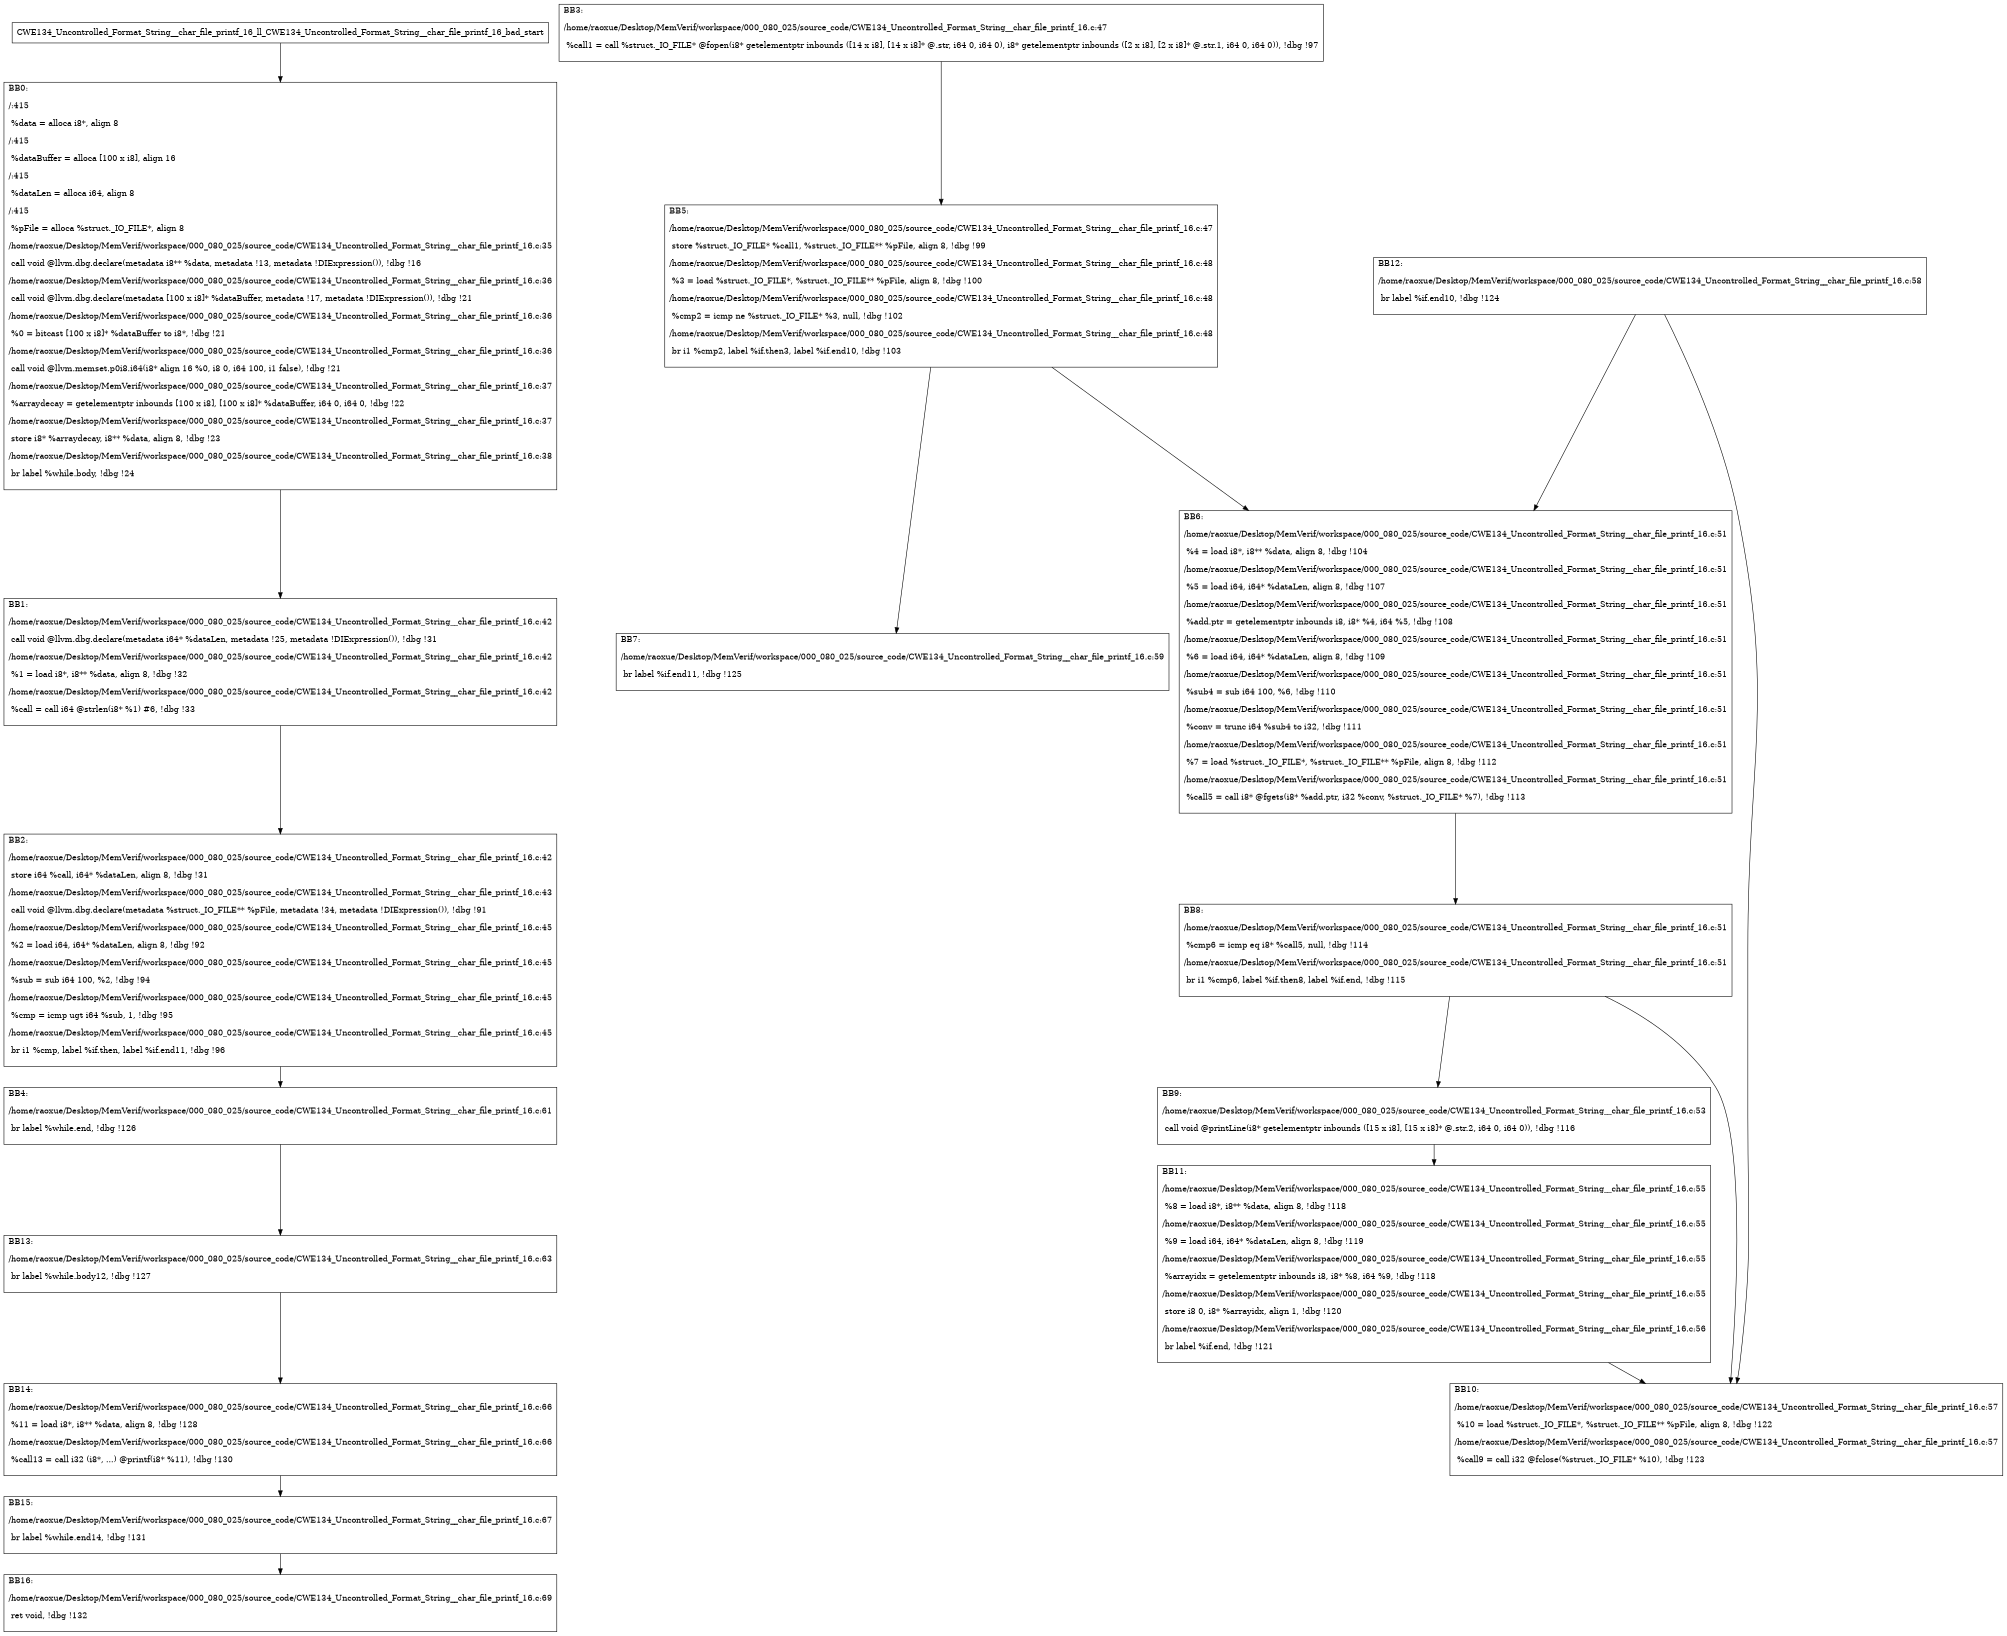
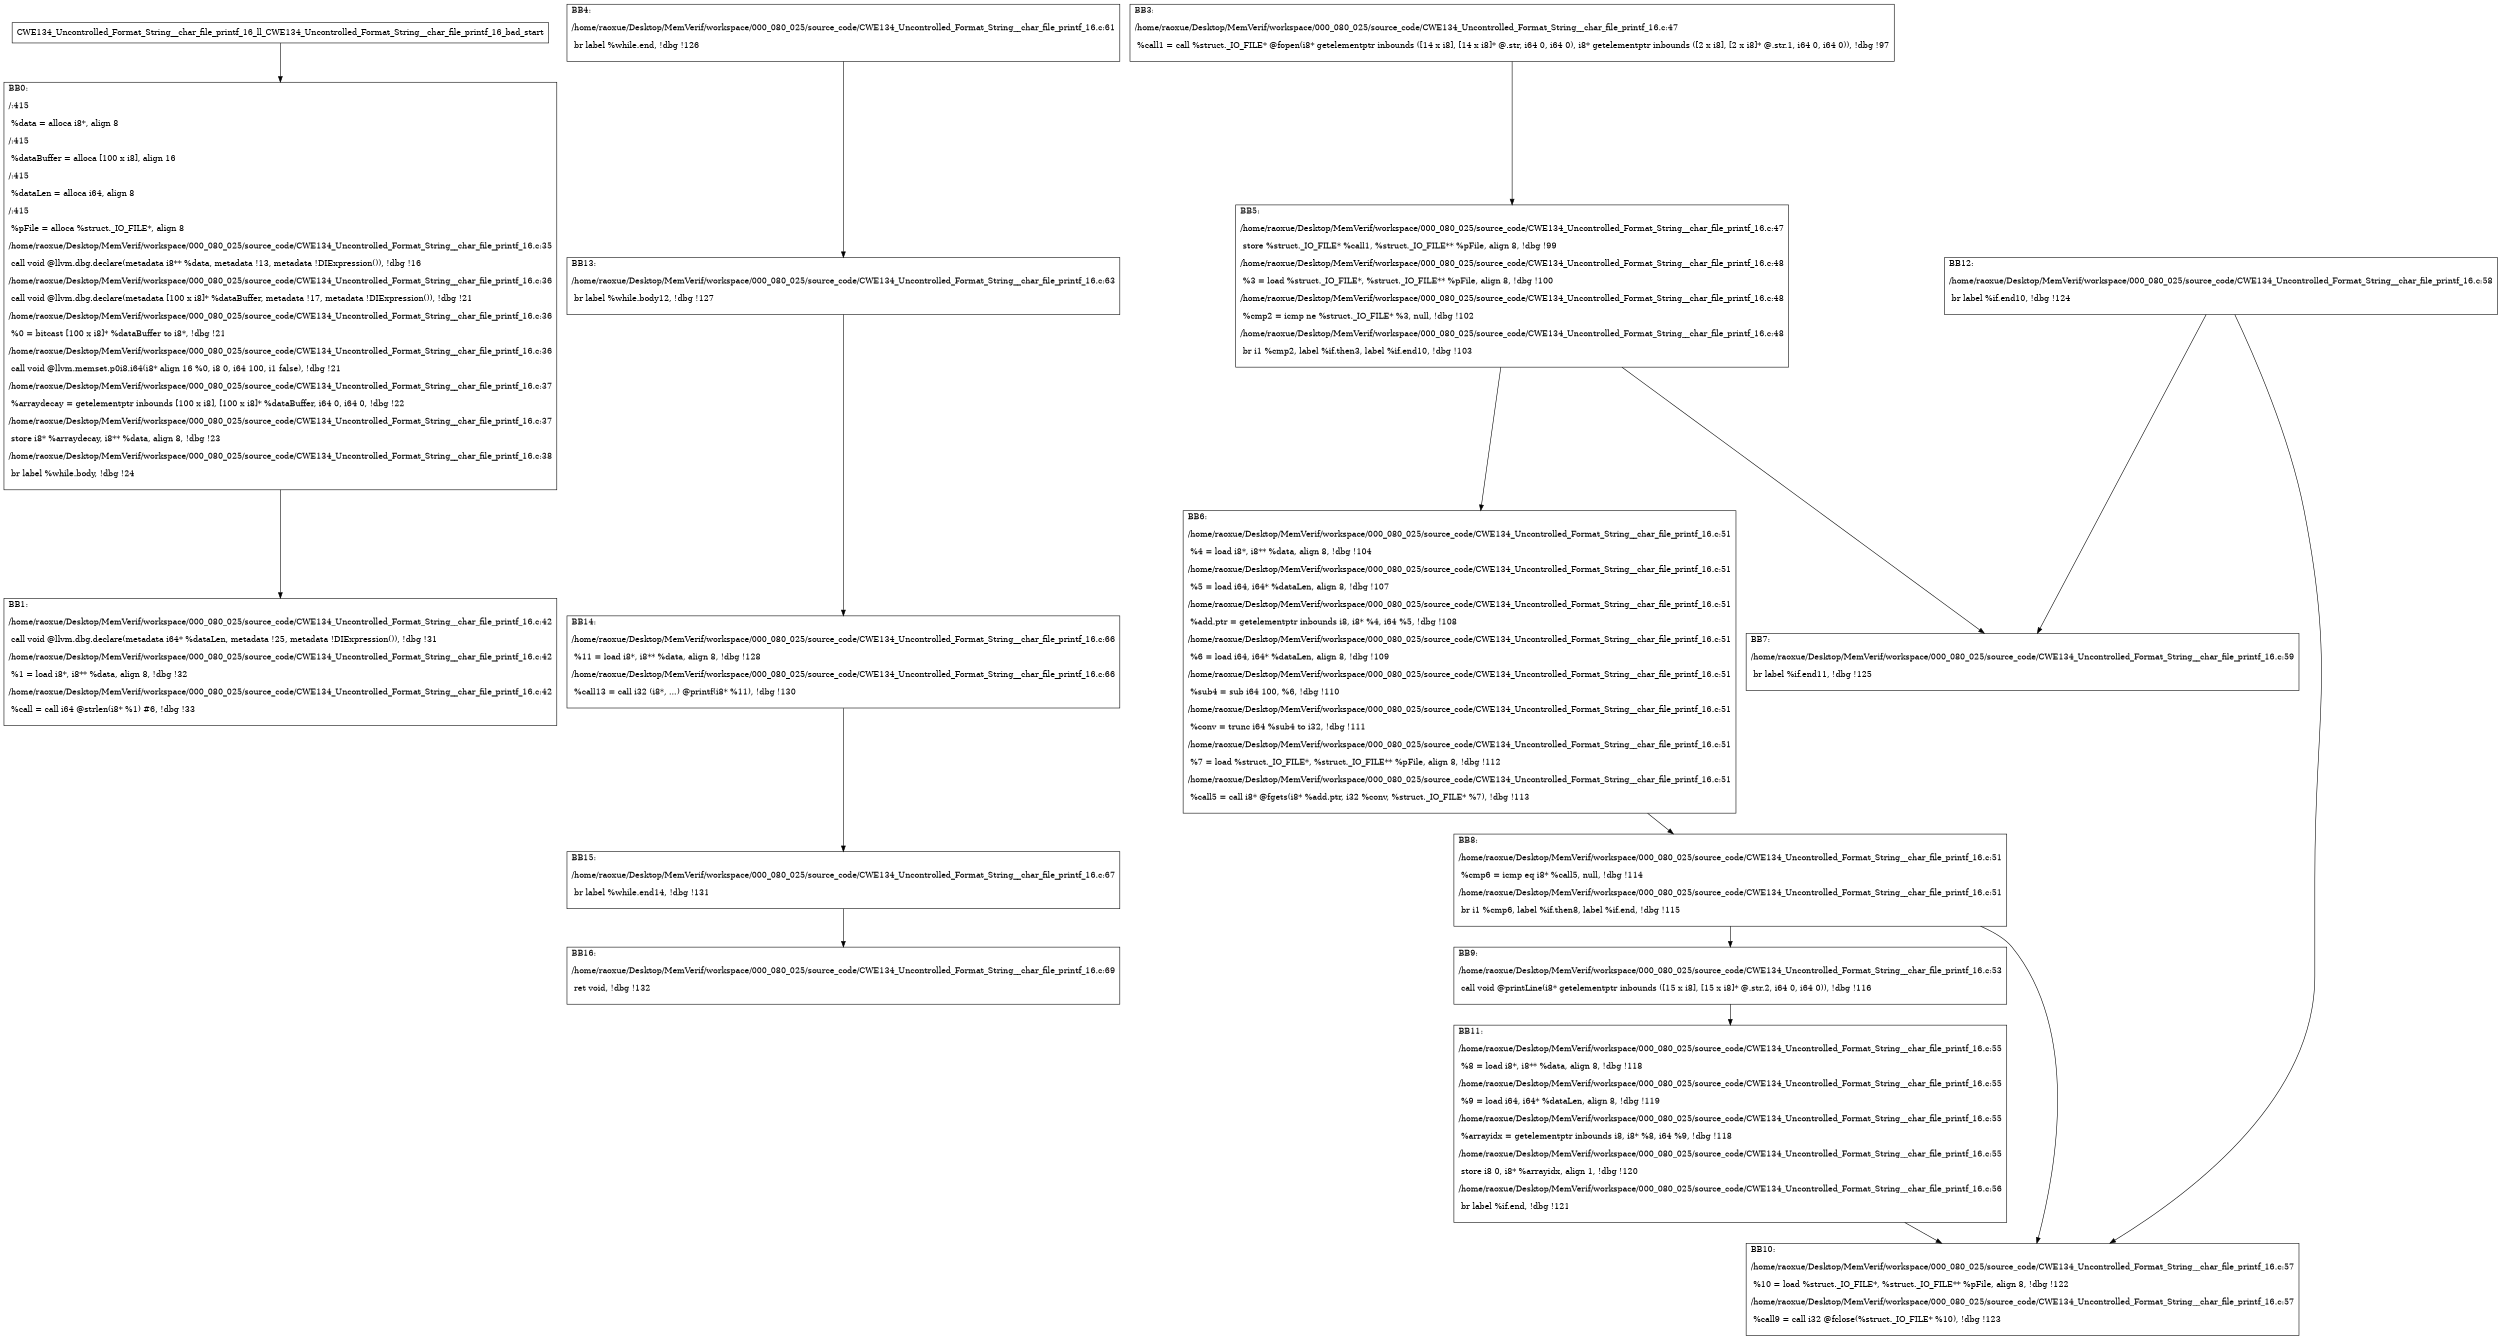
edge "BB12:" -> "BB6:": now "BB12:" -> "BB7:"
node "BB2:": removed
